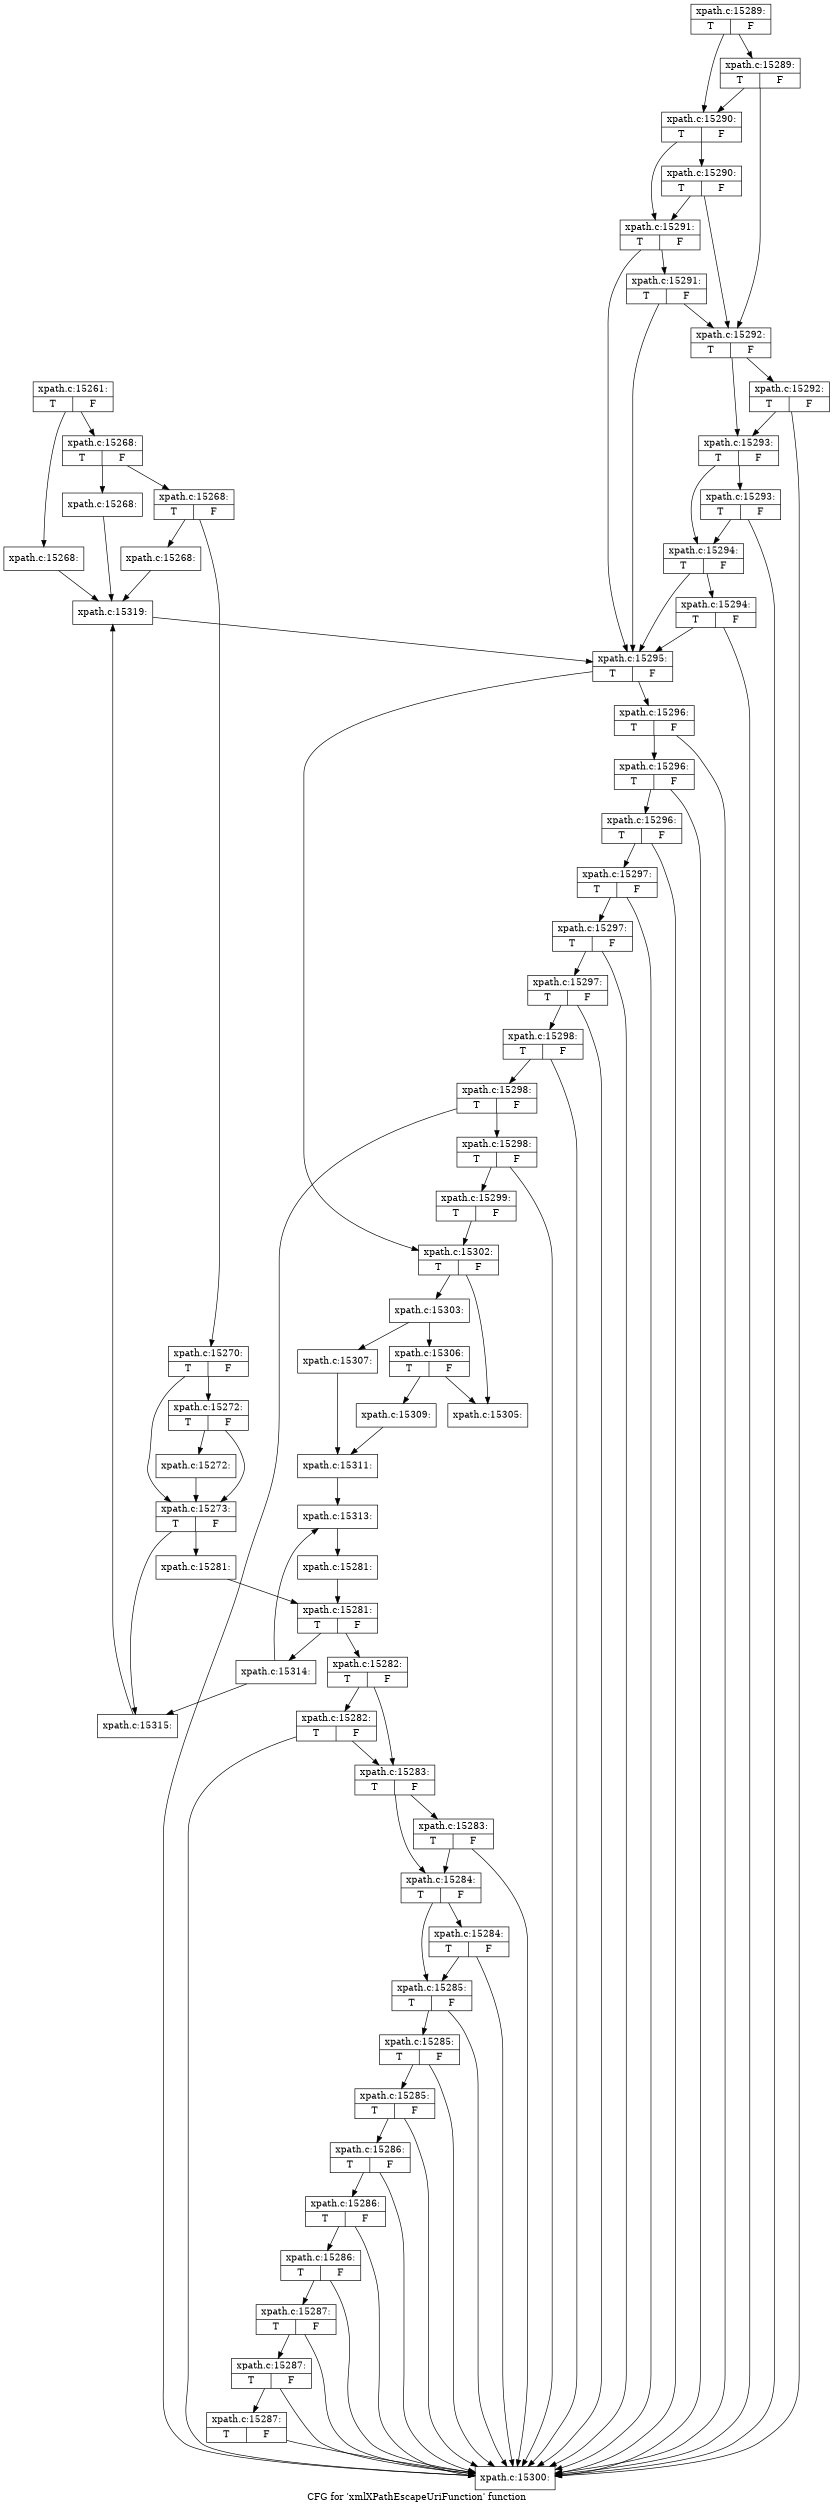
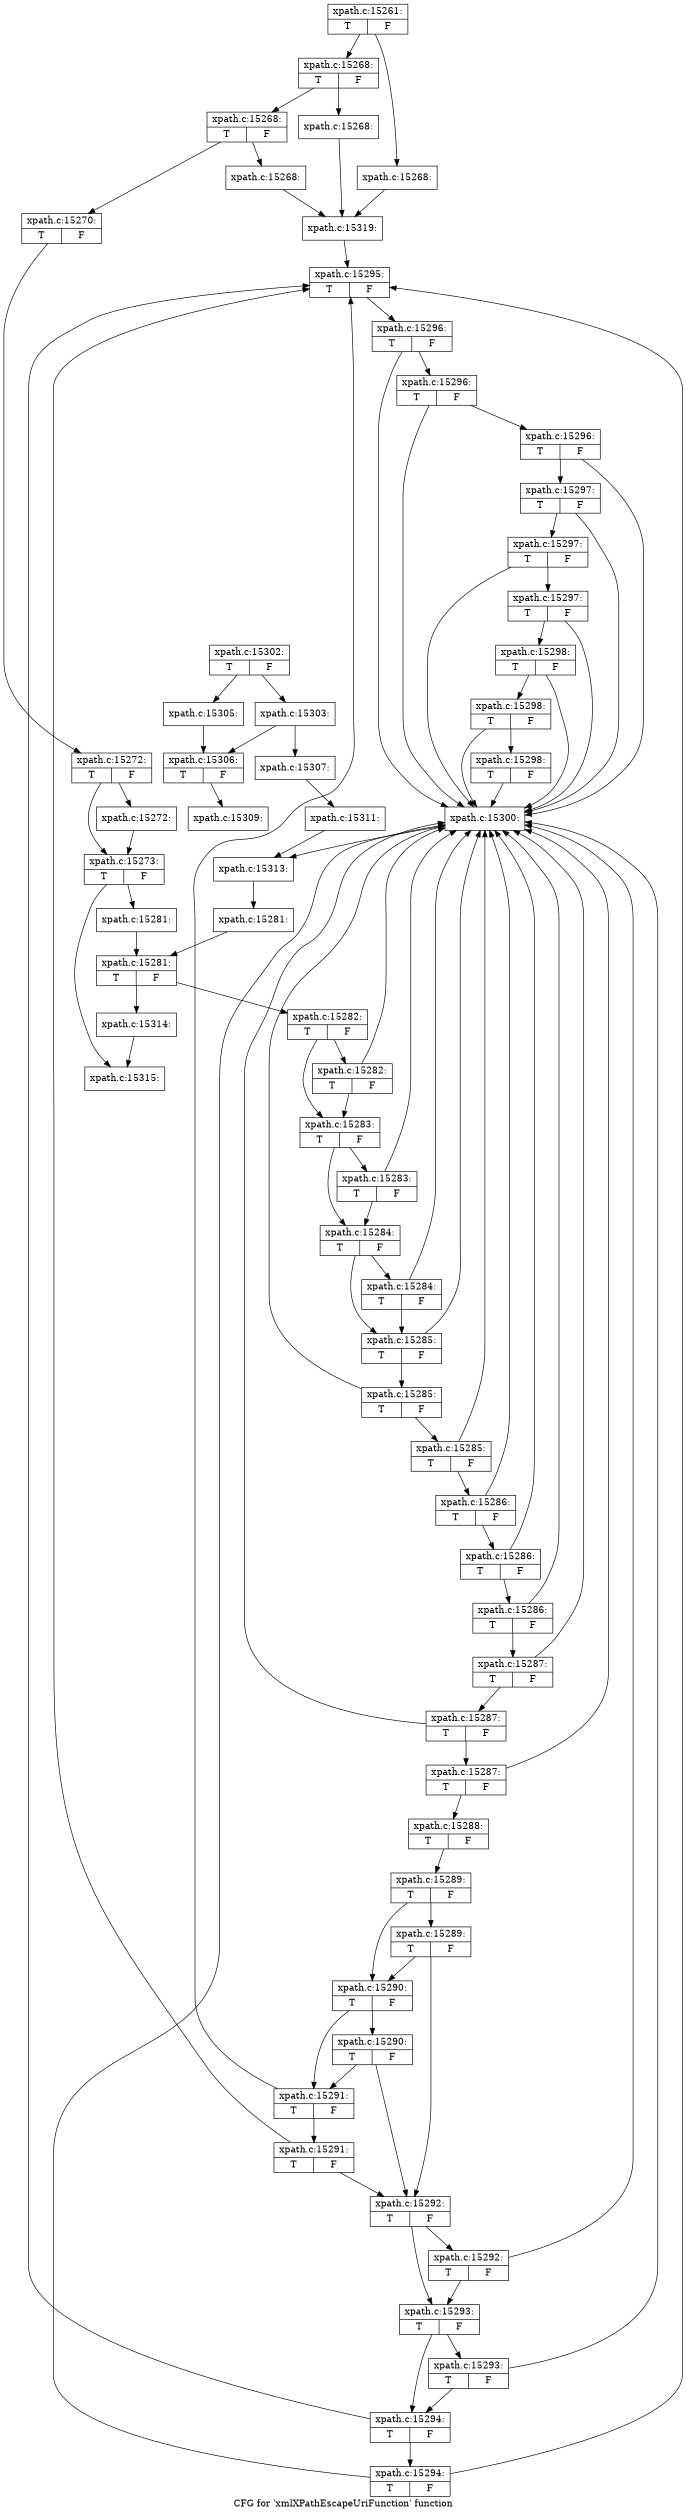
edge "xpath.c:15295:" -> "xpath.c:15302:": removed
edge "xpath.c:15315:" -> "xpath.c:15319:": removed
node "xpath.c:15299:": removed
edge "xpath.c:15306:" -> "xpath.c:15305:": reversed
edge "xpath.c:15270:" -> "xpath.c:15273:": removed
edge "xpath.c:15309:" -> "xpath.c:15311:": removed
edge "xpath.c:15314:" -> "xpath.c:15313:": now "xpath.c:15300:" -> "xpath.c:15313:"
node "xpath.c:15288:": added
